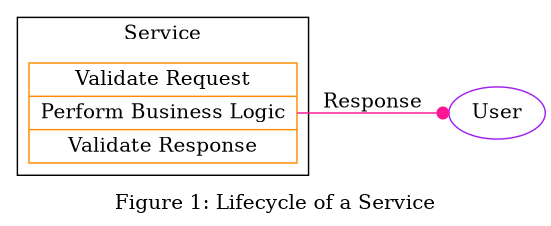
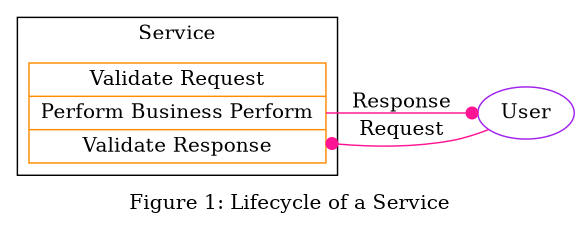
node "Validate Request": text "Perform Business Logic" -> "Perform Business Perform"
edge "User" -> "Validate Request": added, label "Request"
